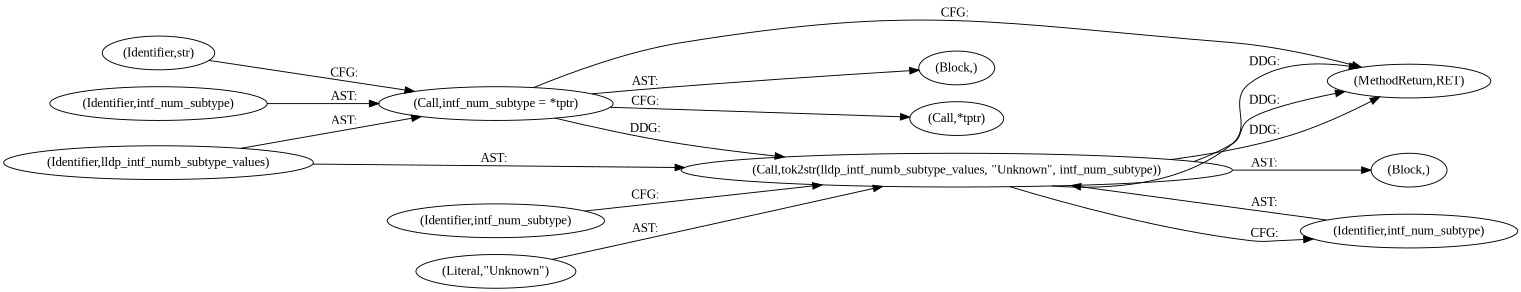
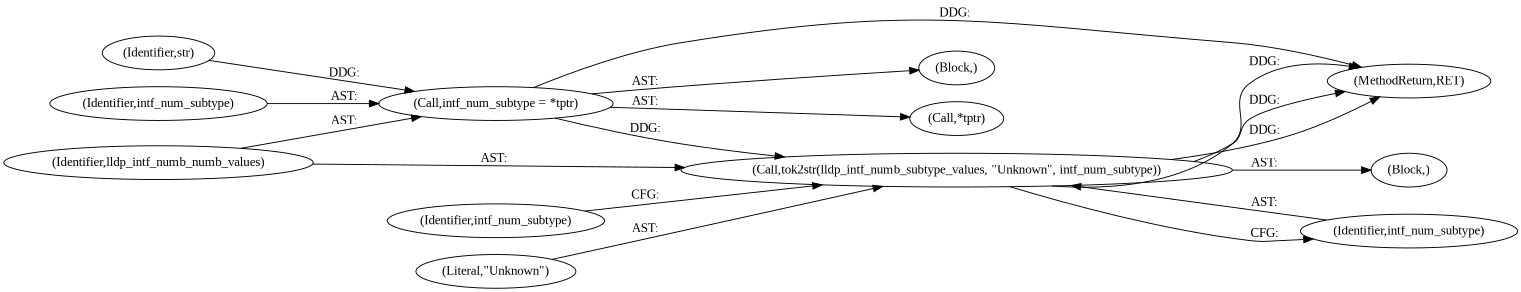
edge "(Call,intf_num_subtype = *tptr)" -> "(MethodReturn,RET)": label "CFG: " -> "DDG: "
edge "(Identifier,str)" -> "(Call,intf_num_subtype = *tptr)": label "CFG: " -> "DDG: "
edge "(Call,intf_num_subtype = *tptr)" -> "(Call,*tptr)": label "CFG: " -> "AST: "
node "(Identifier,lldp_intf_numb_subtype_values)": label "(Identifier,lldp_intf_numb_subtype_values)" -> "(Identifier,lldp_intf_numb_numb_values)"
